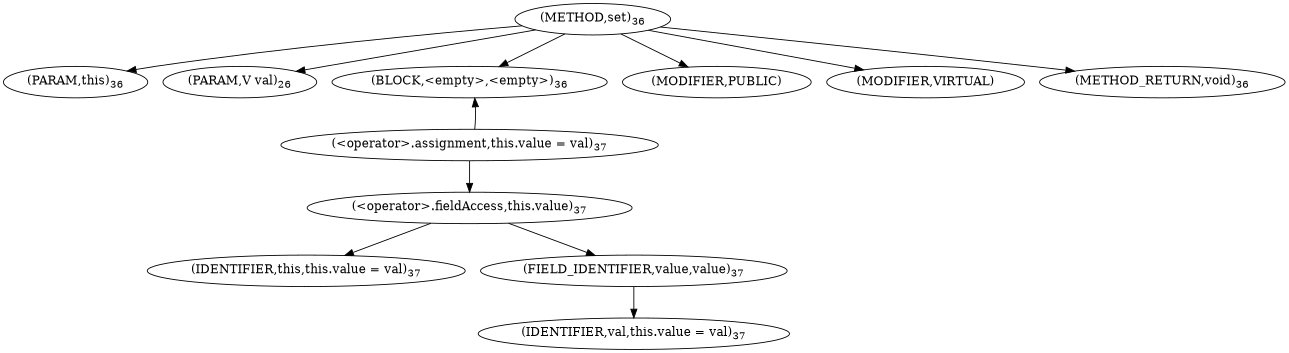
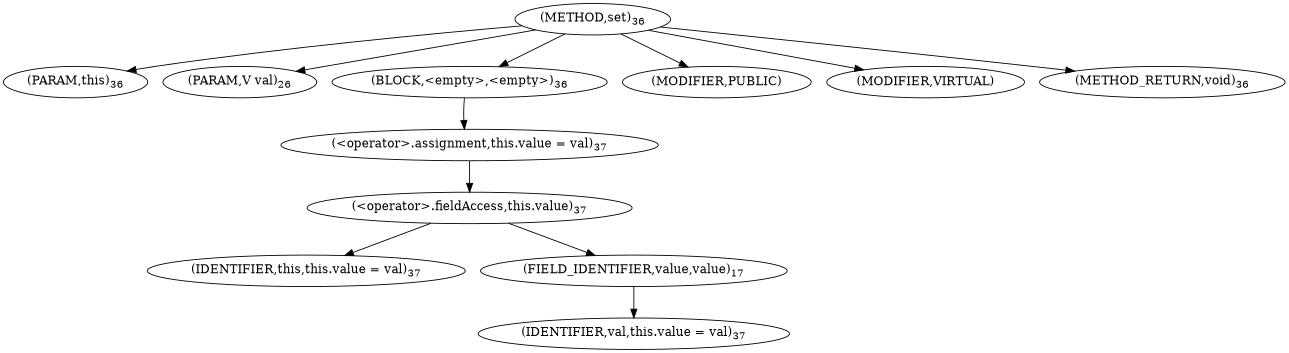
edge "(<operator>.assignment,this.value = val)" -> "(BLOCK,<empty>,<empty>)": reversed
node "(FIELD_IDENTIFIER,value,value)": text "37" -> "17"
